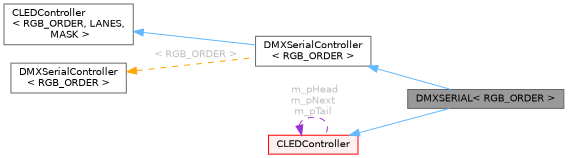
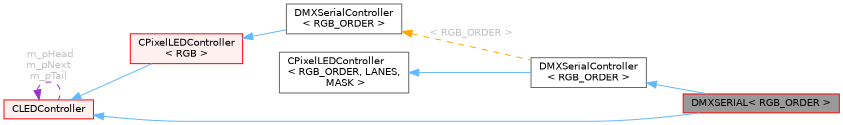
node "CLEDController < RGB_ORDER, LANES, MASK >": label "CLEDController < RGB_ORDER, LANES, MASK >" -> "CPixelLEDController < RGB_ORDER, LANES, MASK >"
node "CPixelLEDController < RGB >": added
node "DMXSERIAL< RGB_ORDER >": color gray40 -> red
